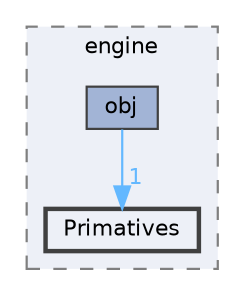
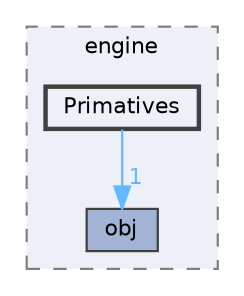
edge "obj" -> "Primatives": reversed
